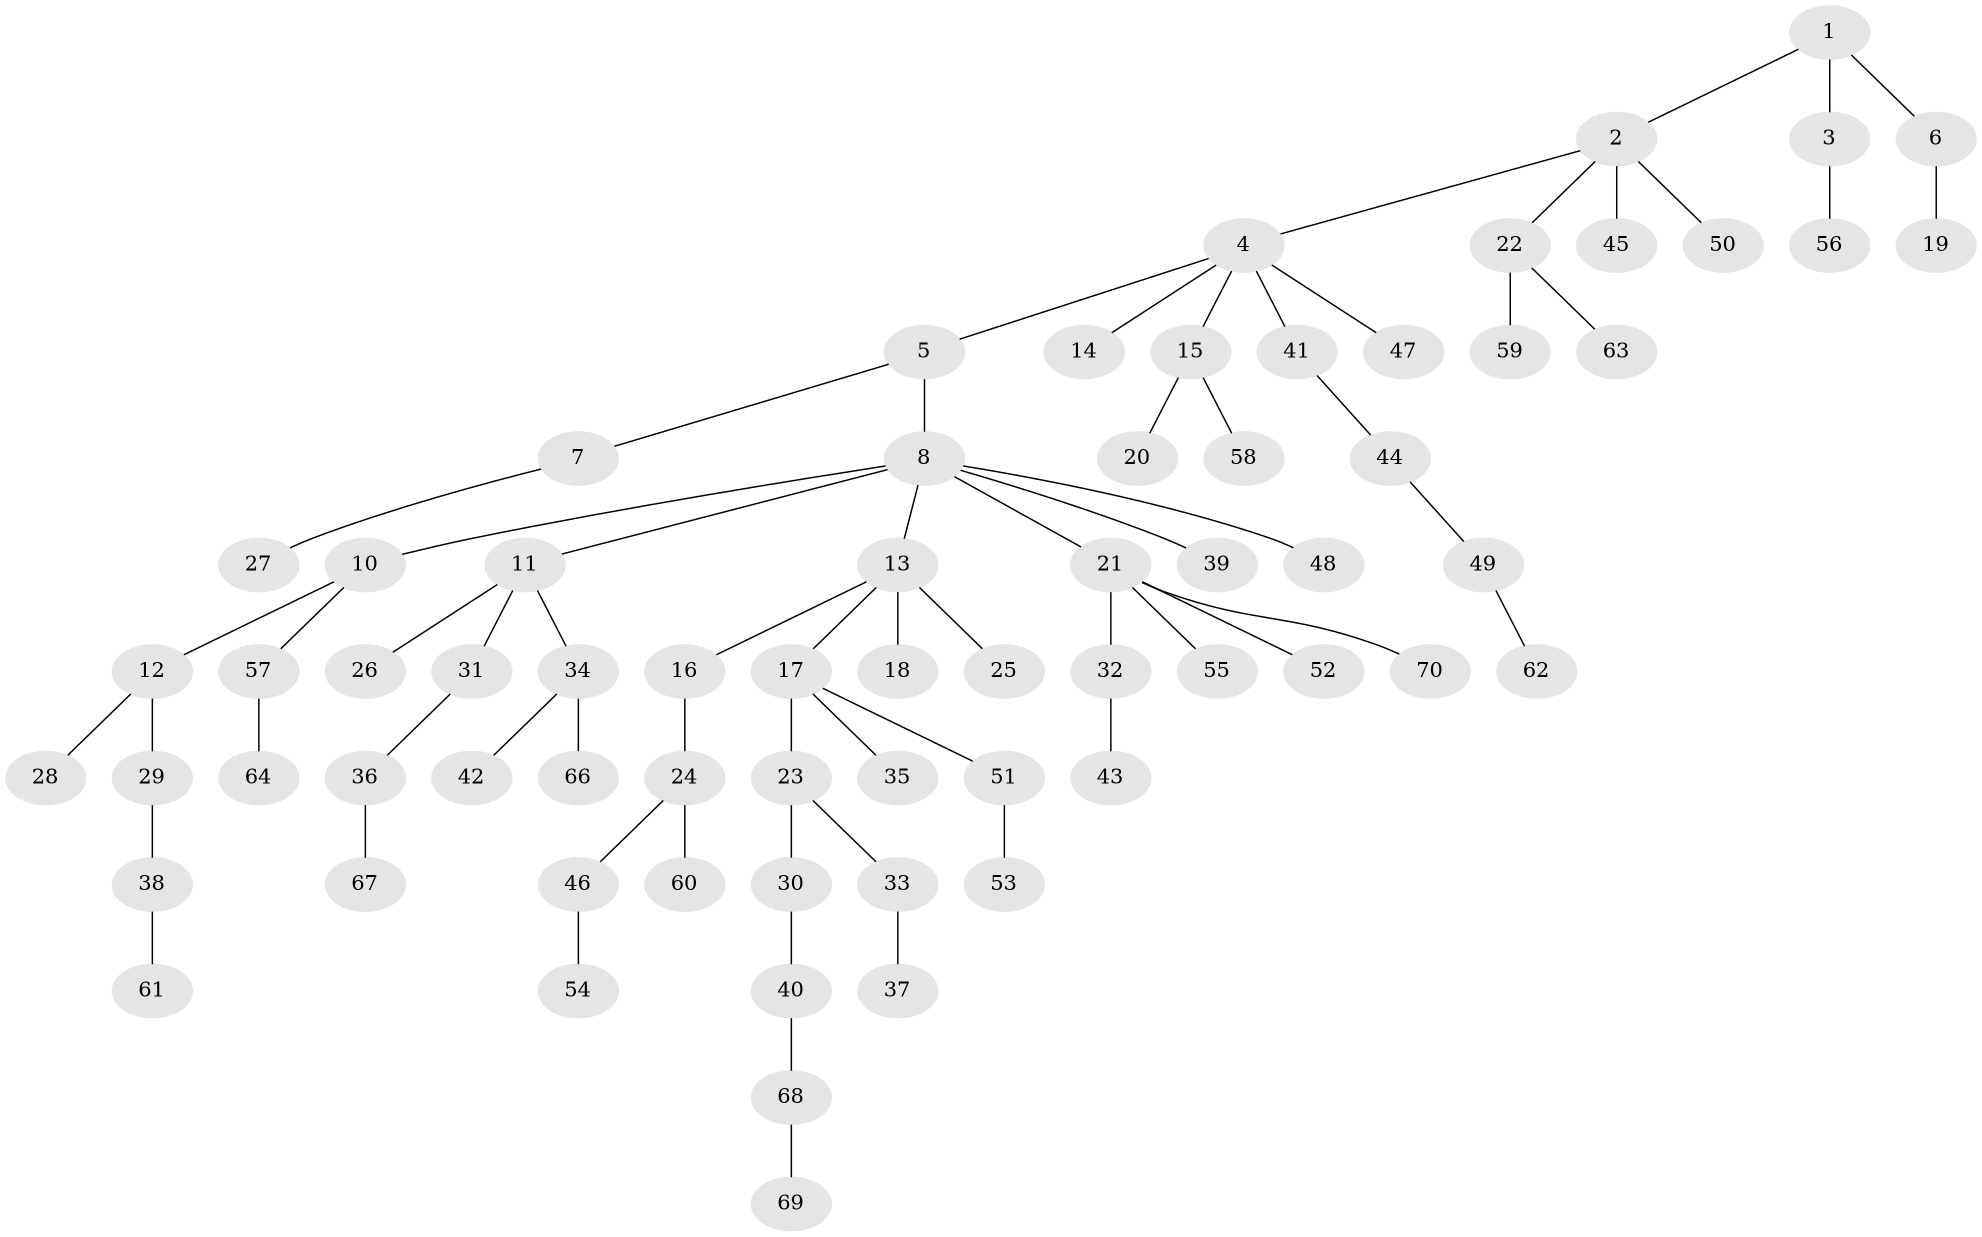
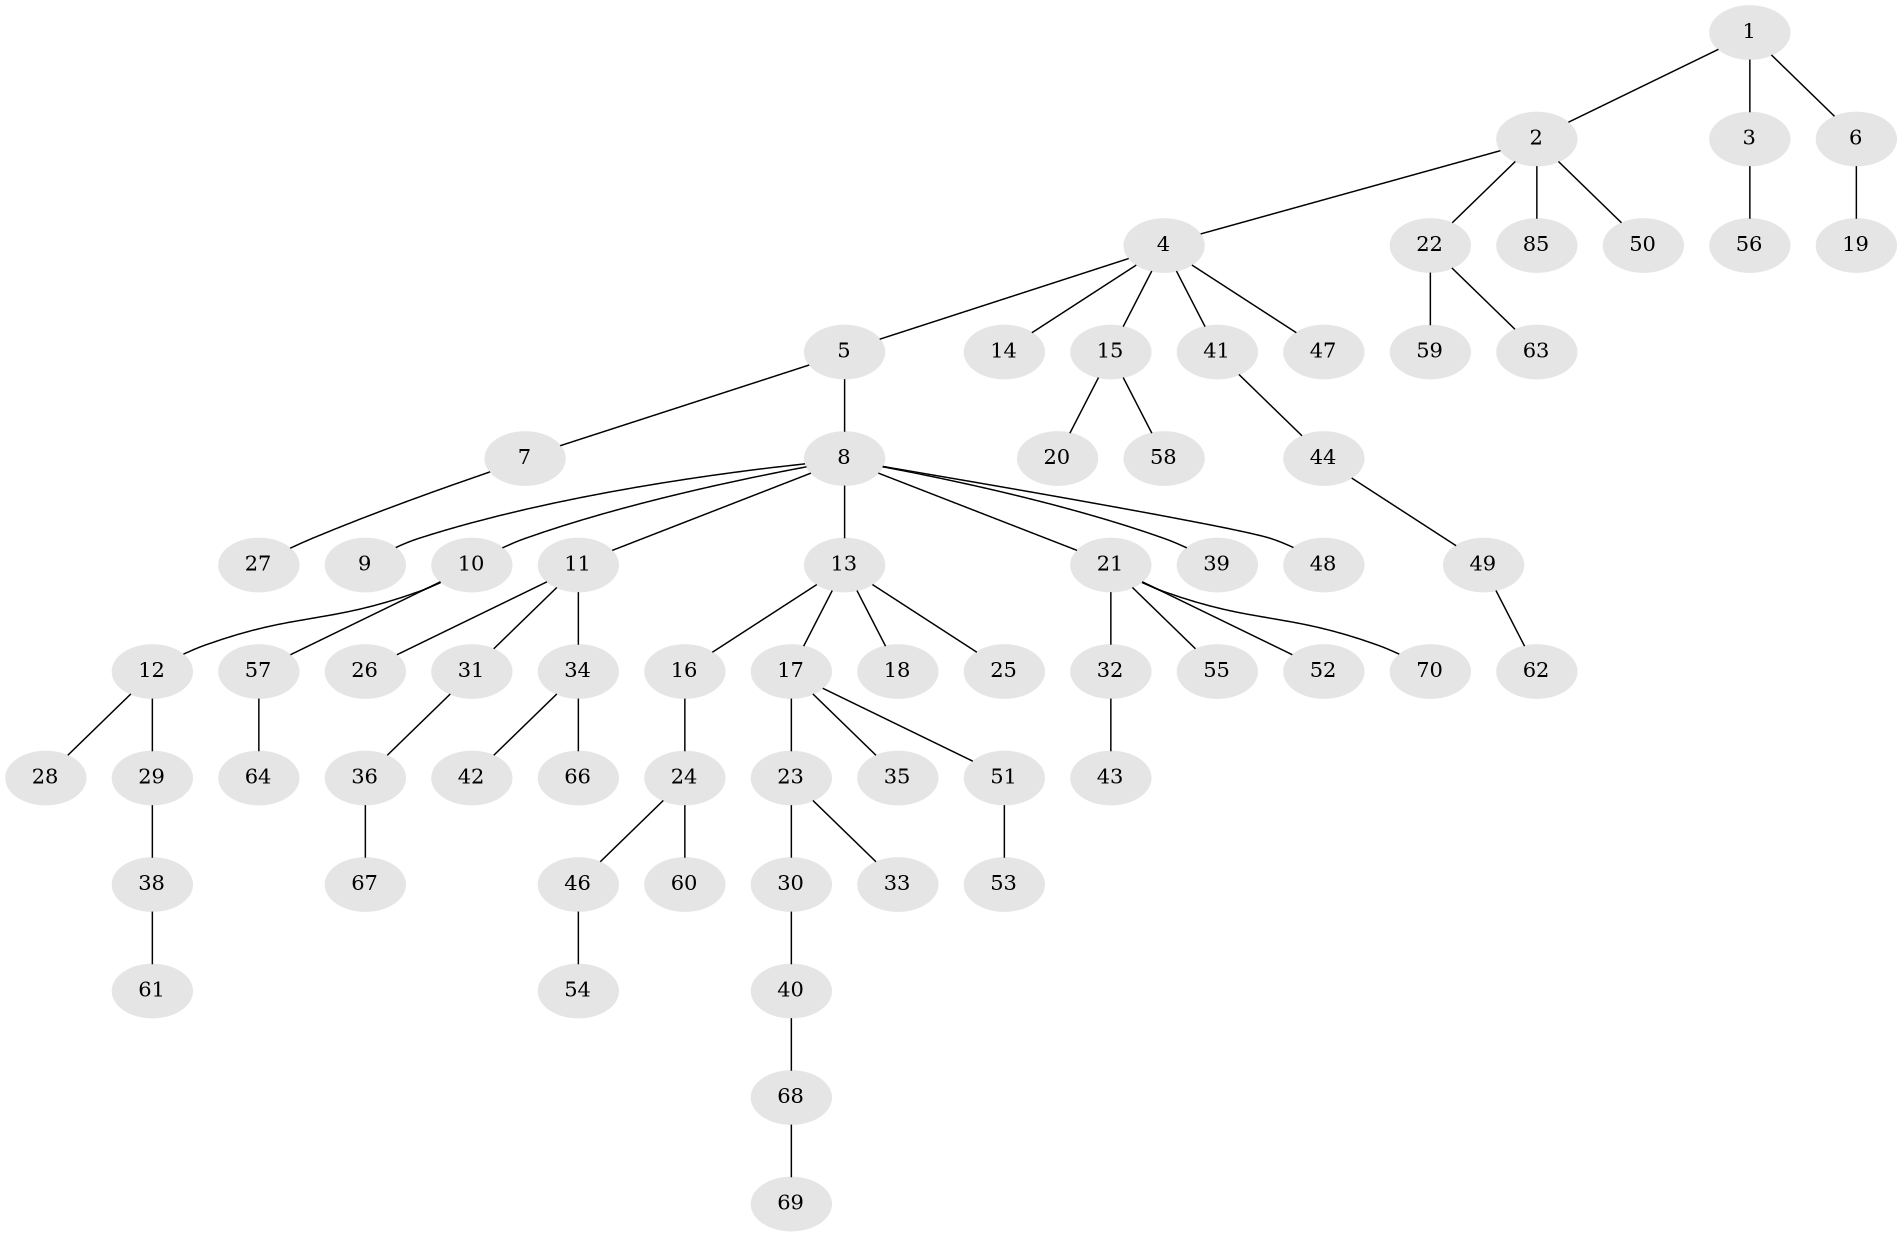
node "45": label "45" -> "85"
node "9": added
node "37": removed
